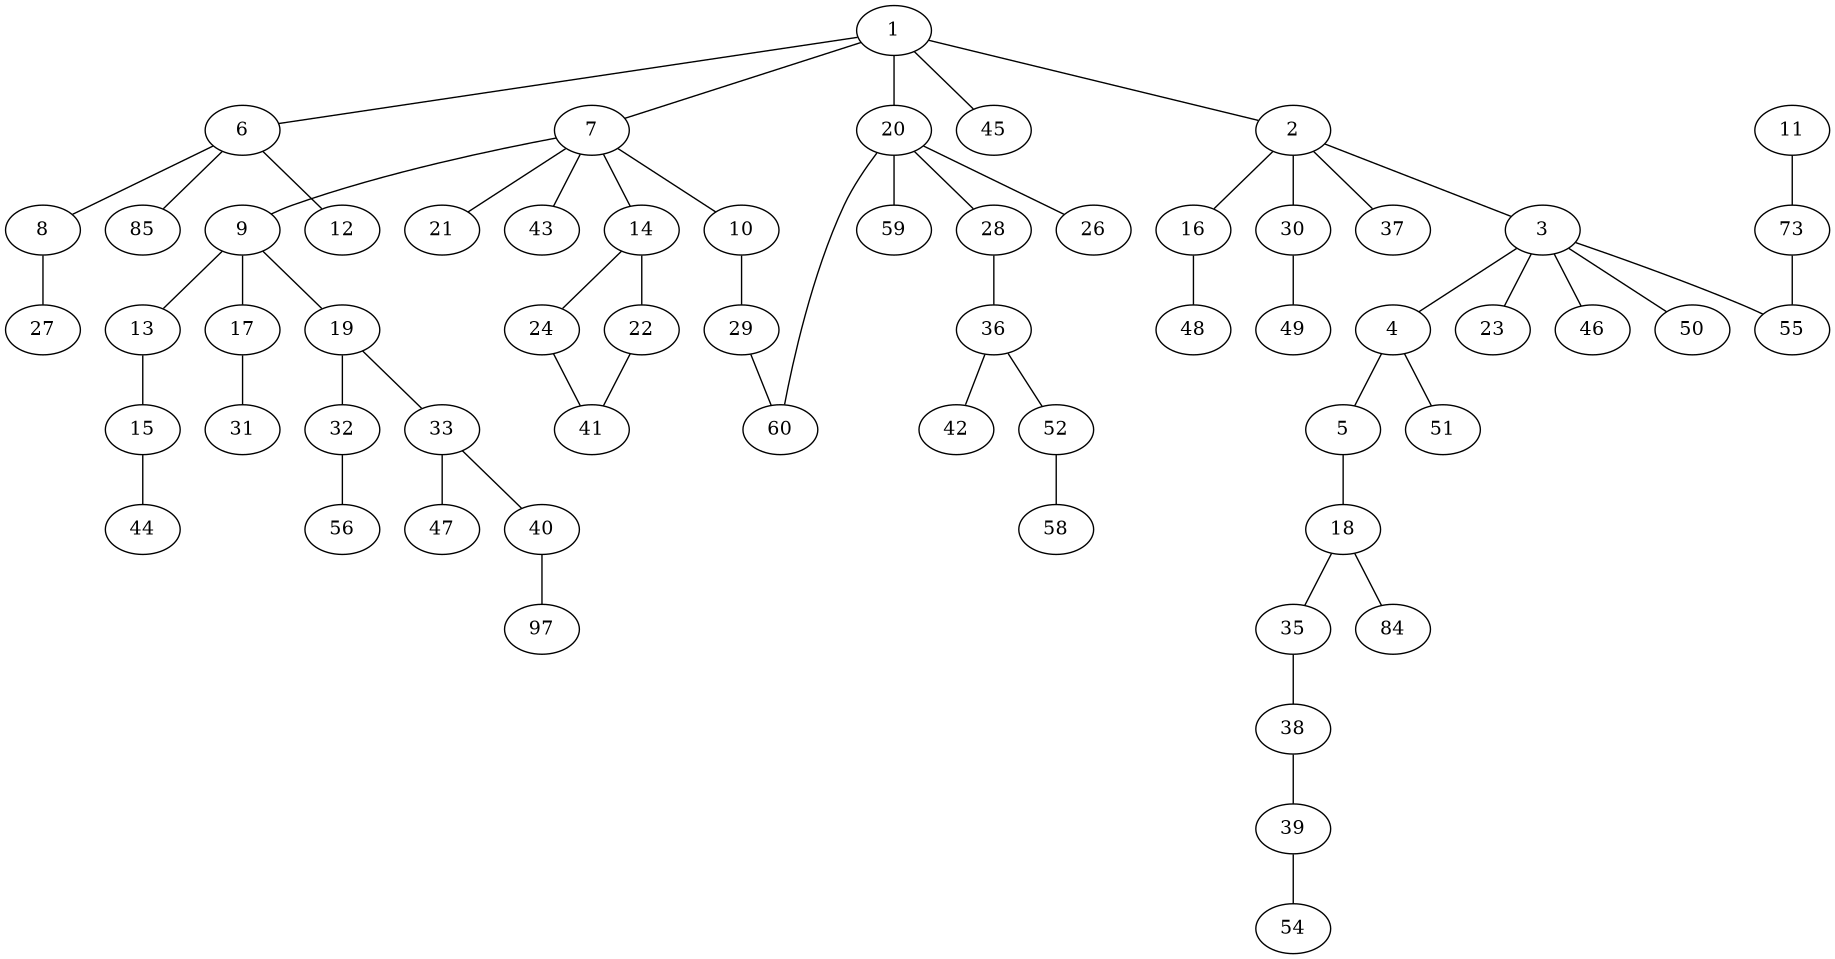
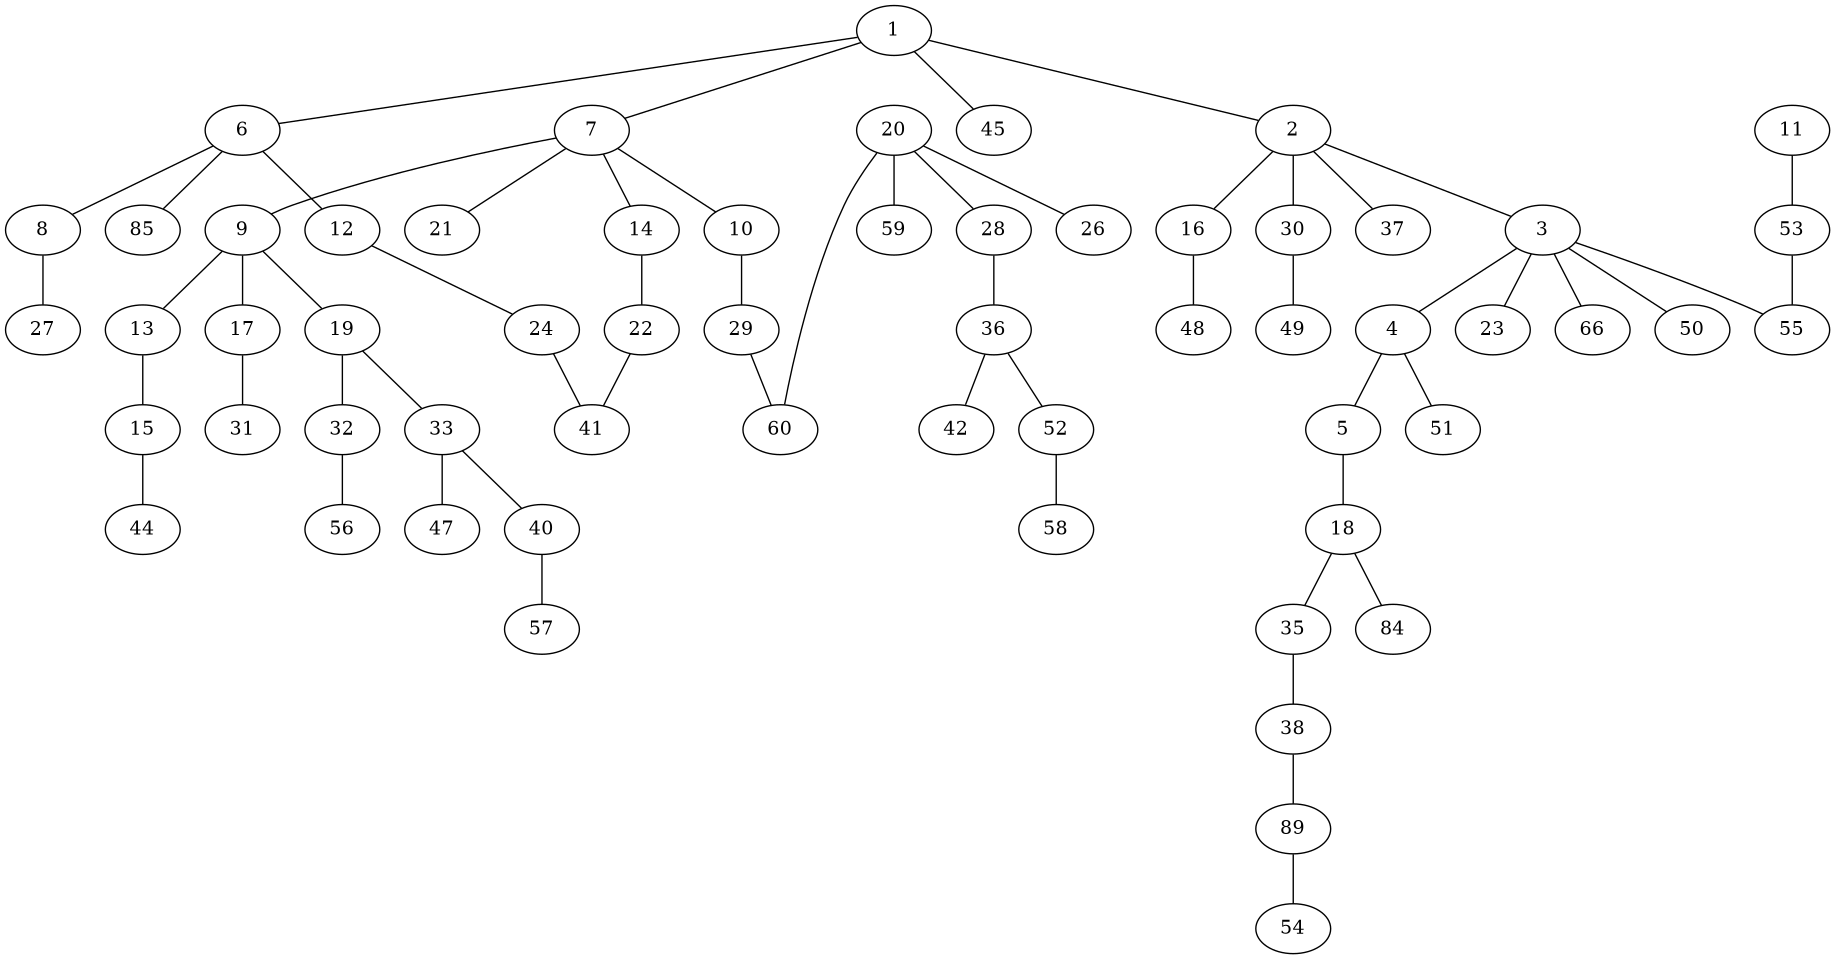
edge "1" -- "20": removed
node "43": removed
node "73": label "73" -> "53"
edge "14" -- "24": now "12" -- "24"
node "46": label "46" -> "66"
node "97": label "97" -> "57"
node "39": label "39" -> "89"
